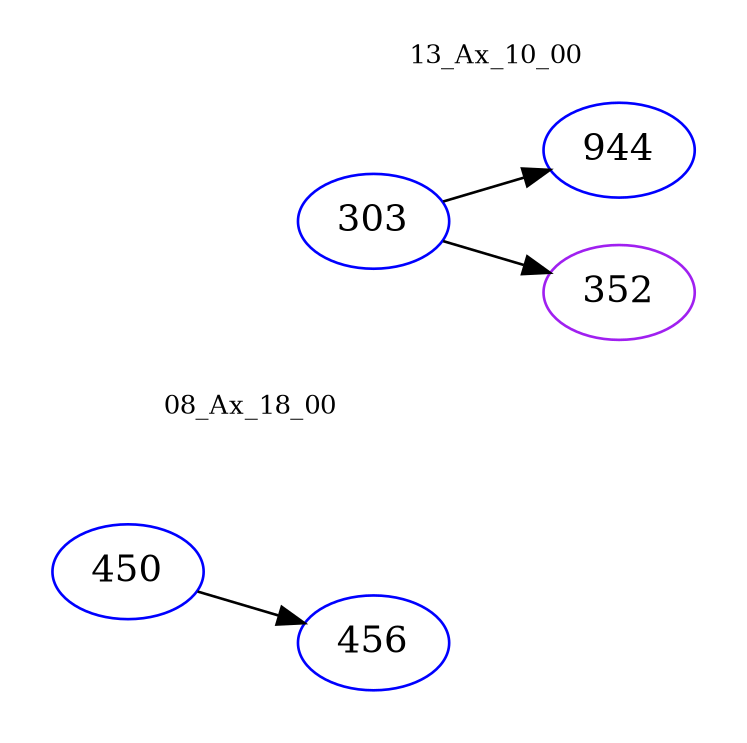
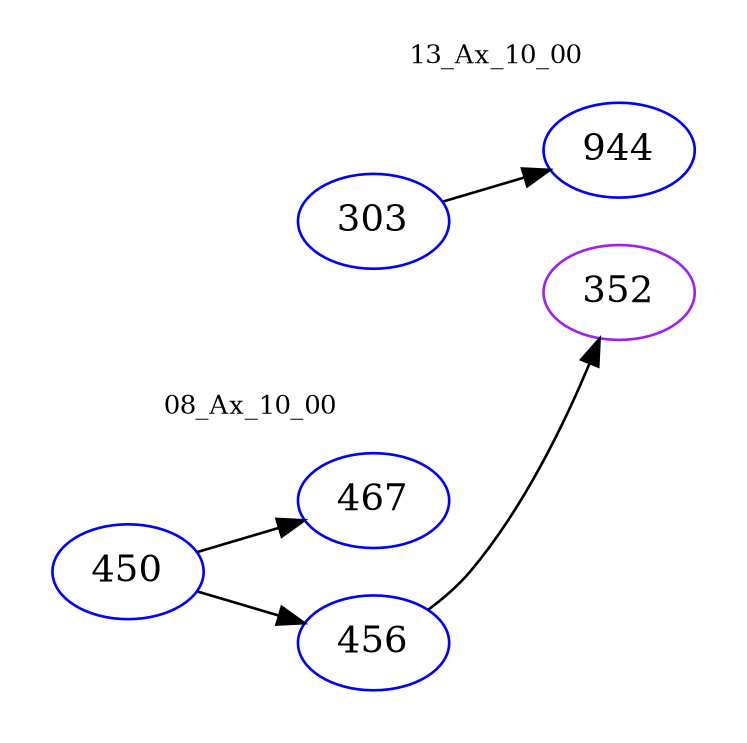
edge "303" -> "352": now "456" -> "352"
cluster "08_Ax_18_00": label "08_Ax_18_00" -> "08_Ax_10_00"
node "467": added
